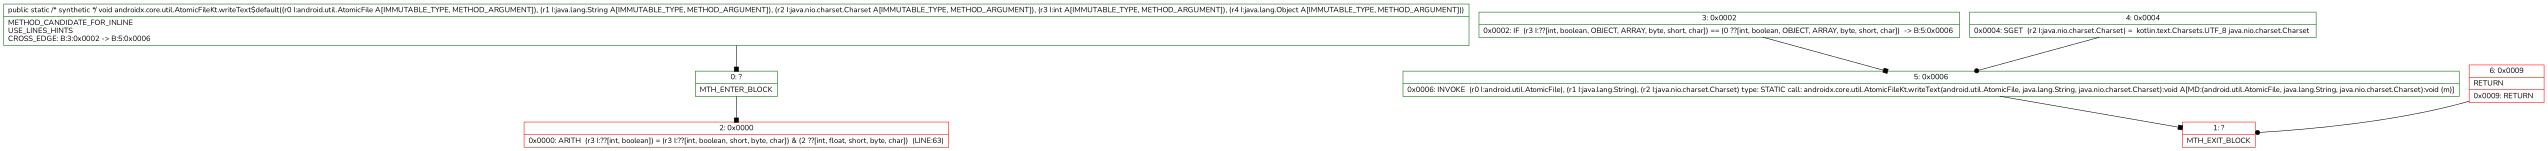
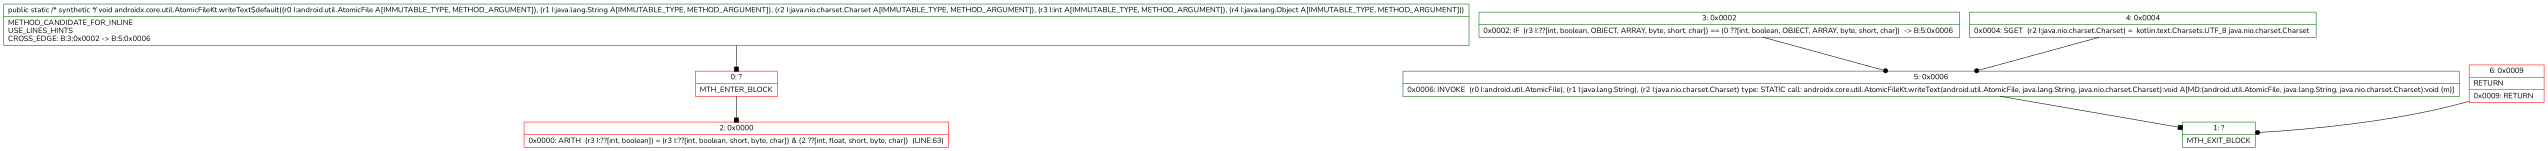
edge "3: 0x0002" -> "5: 0x0006": arrowhead box -> dot
node "0: ?": color darkgreen -> red
node "1: ?": color red -> darkgreen
